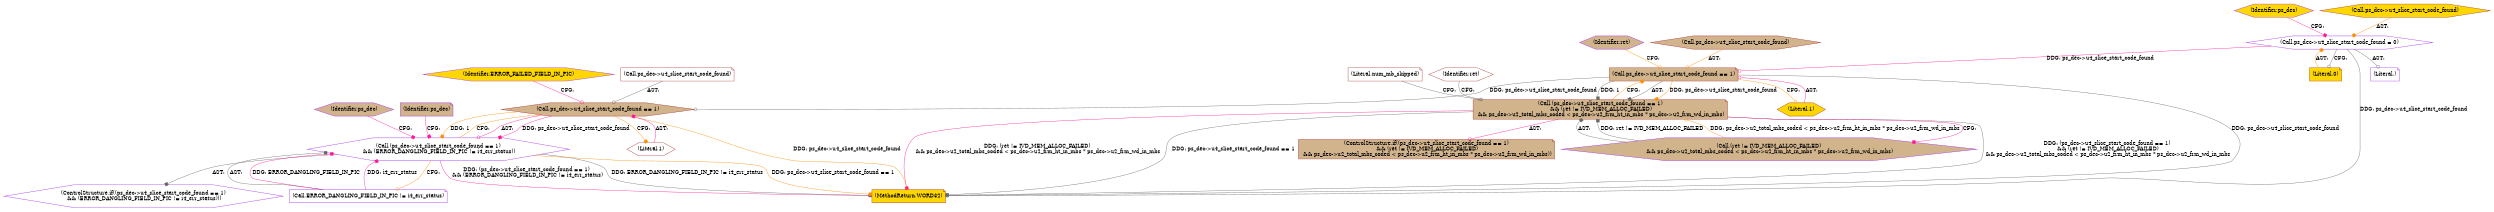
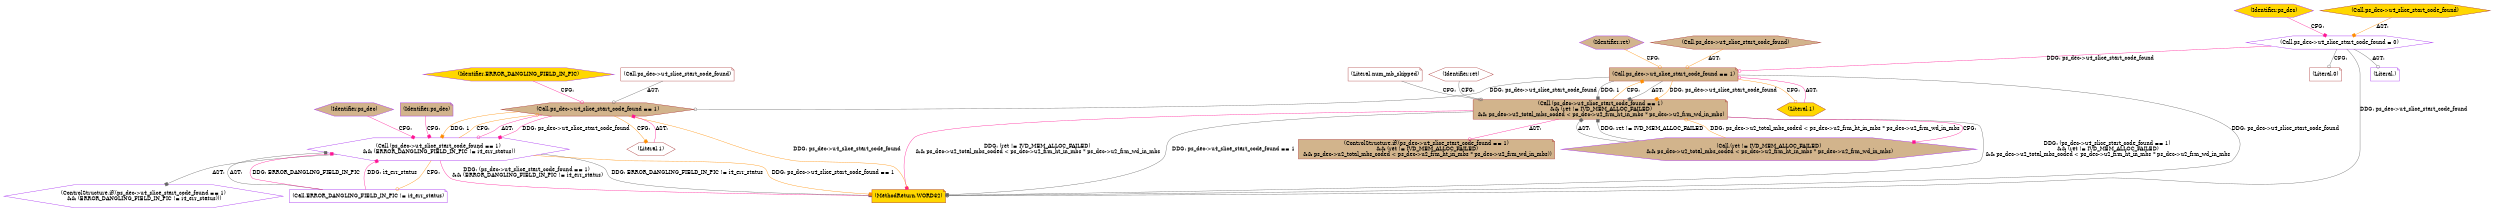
edge "(Literal,0)" -> "(Call,ps_dec->u4_slice_start_code_found = 0)": removed, label "AST:"
node "(Identifier,ERROR_FAILED_FIELD_IN_PIC)": label "(Identifier,ERROR_FAILED_FIELD_IN_PIC)" -> "(Identifier,ERROR_DANGLING_FIELD_IN_PIC)"
node "(Literal,0)": fillcolor gold -> white
